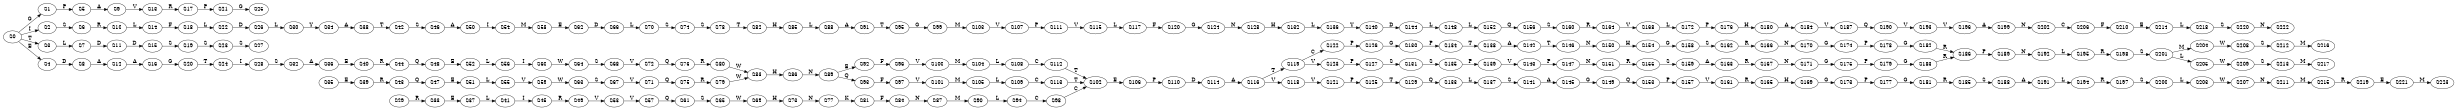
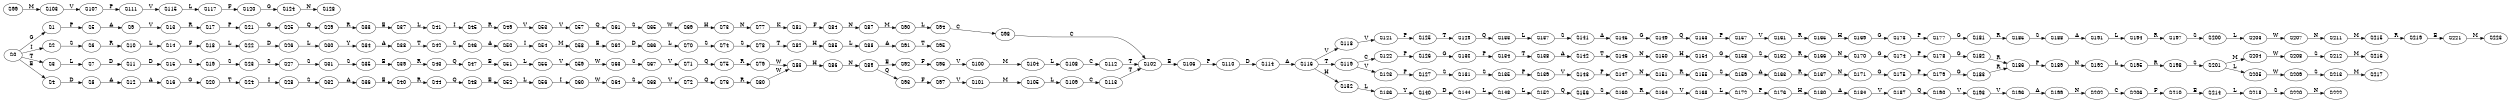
edge "S25" -> "S29": added, label "Q"
edge "S95" -> "S99": removed, label "G"
edge "S128" -> "S132": now "S116" -> "S132"
node "S31": added
